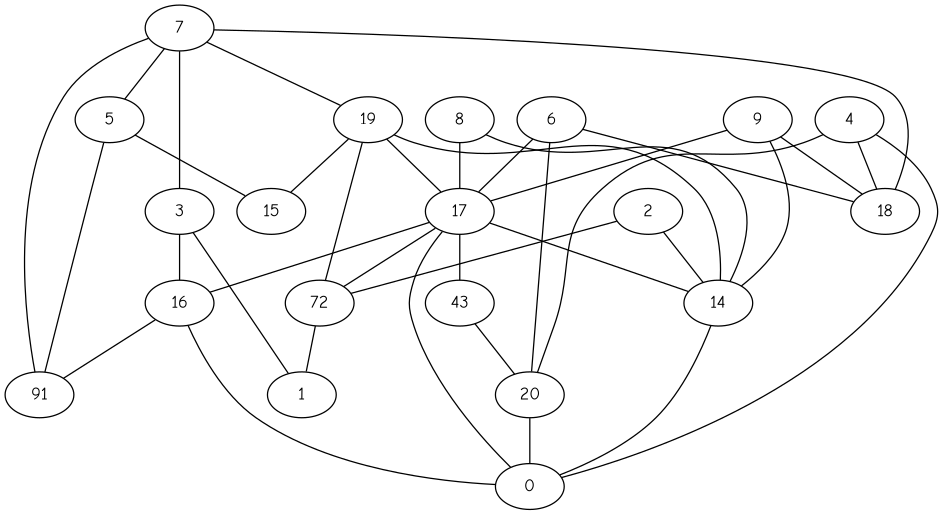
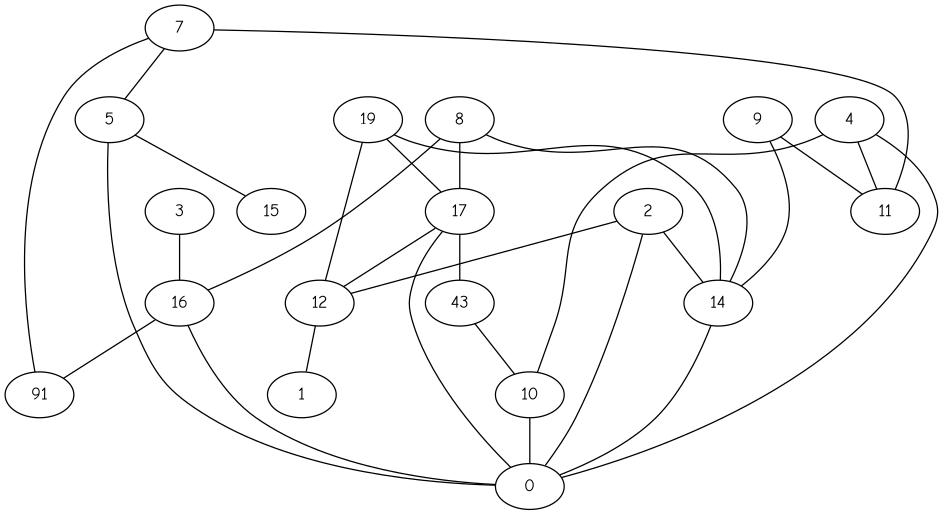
edge "7" -- "19": removed
edge "7" -- "3": removed
node "6": removed
edge "19" -- "15": removed
edge "9" -- "17": removed
node "18": label "18" -> "11"
edge "5" -- "91": now "5" -- "0"
edge "17" -- "16": now "8" -- "16"
edge "17" -- "14": removed
edge "3" -- "1": removed
node "72": label "72" -> "12"
edge "2" -- "0": added
node "20": label "20" -> "10"
